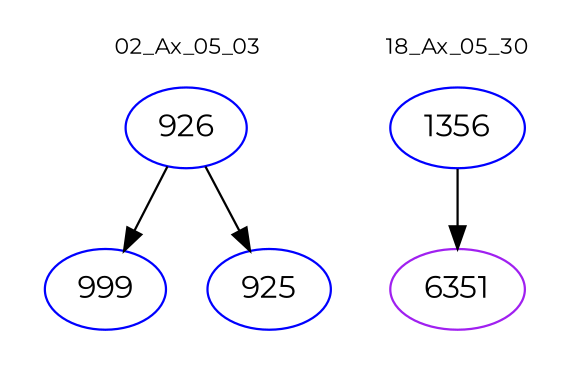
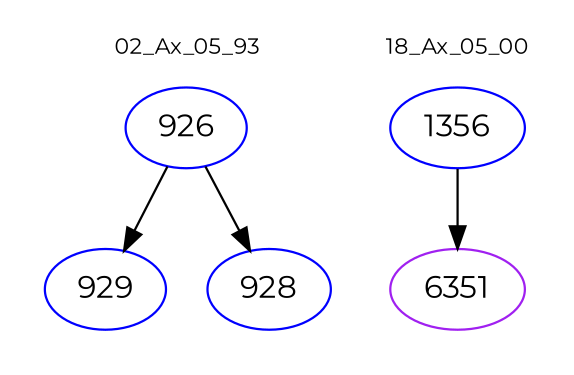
cluster "02_Ax_05_03": label "02_Ax_05_03" -> "02_Ax_05_93"
cluster "18_Ax_05_30": label "18_Ax_05_30" -> "18_Ax_05_00"
node "999": label "999" -> "929"
node "925": label "925" -> "928"
